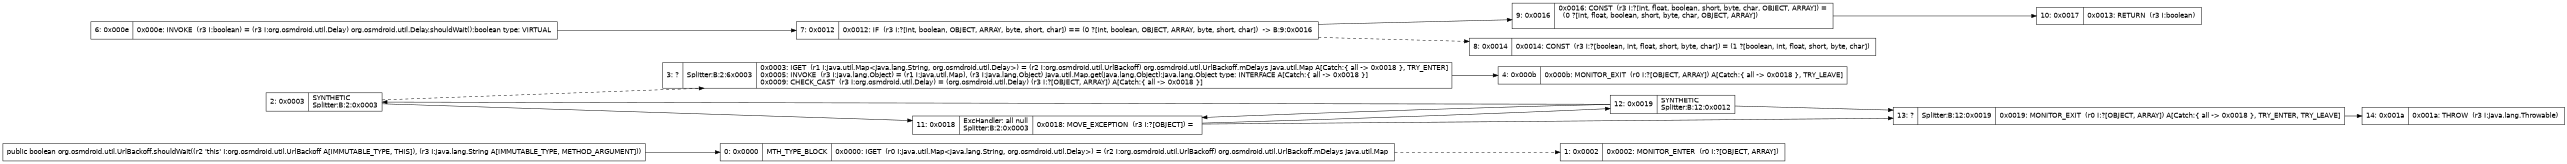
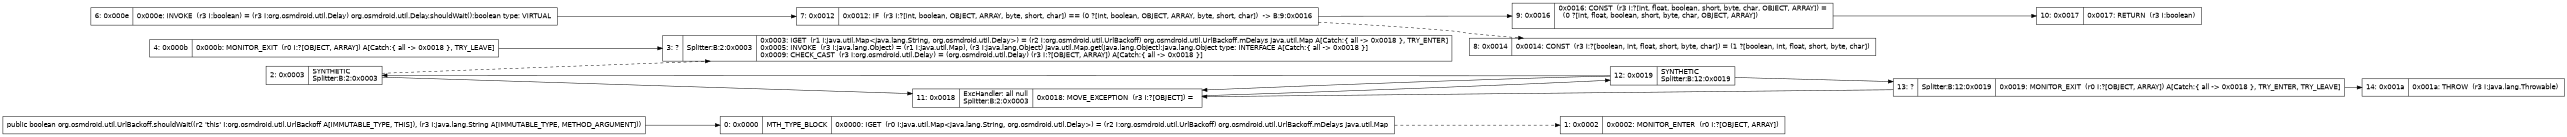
node "10: 0x0017": text "0x0013: RETURN  (r3 I:boolean)" -> "0x0017: RETURN  (r3 I:boolean)"
node "3: ?": text "Splitter:B:2:6x0003" -> "Splitter:B:2:0x0003"
edge "3: ?" -> "4: 0x000b": reversed
node "12: 0x0019": text "Splitter:B:12:0x0012" -> "Splitter:B:12:0x0019"
edge "11: 0x0018" -> "13: ?": reversed
